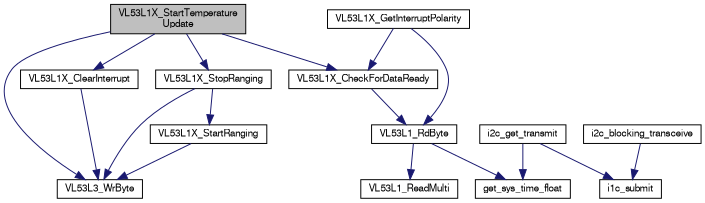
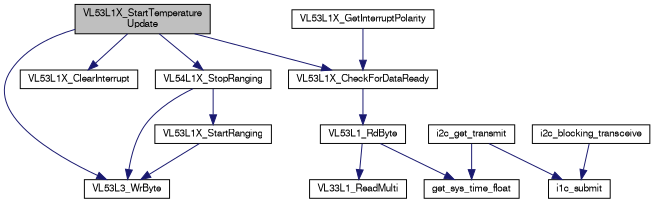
edge "VL53L1X_GetInterruptPolarity" -> "VL53L1_RdByte": removed
node "VL53L1X_StopRanging": label "VL53L1X_StopRanging" -> "VL54L1X_StopRanging"
edge "VL53L1X_ClearInterrupt" -> "VL53L3_WrByte": removed
node "VL53L1_ReadMulti": label "VL53L1_ReadMulti" -> "VL33L1_ReadMulti"
